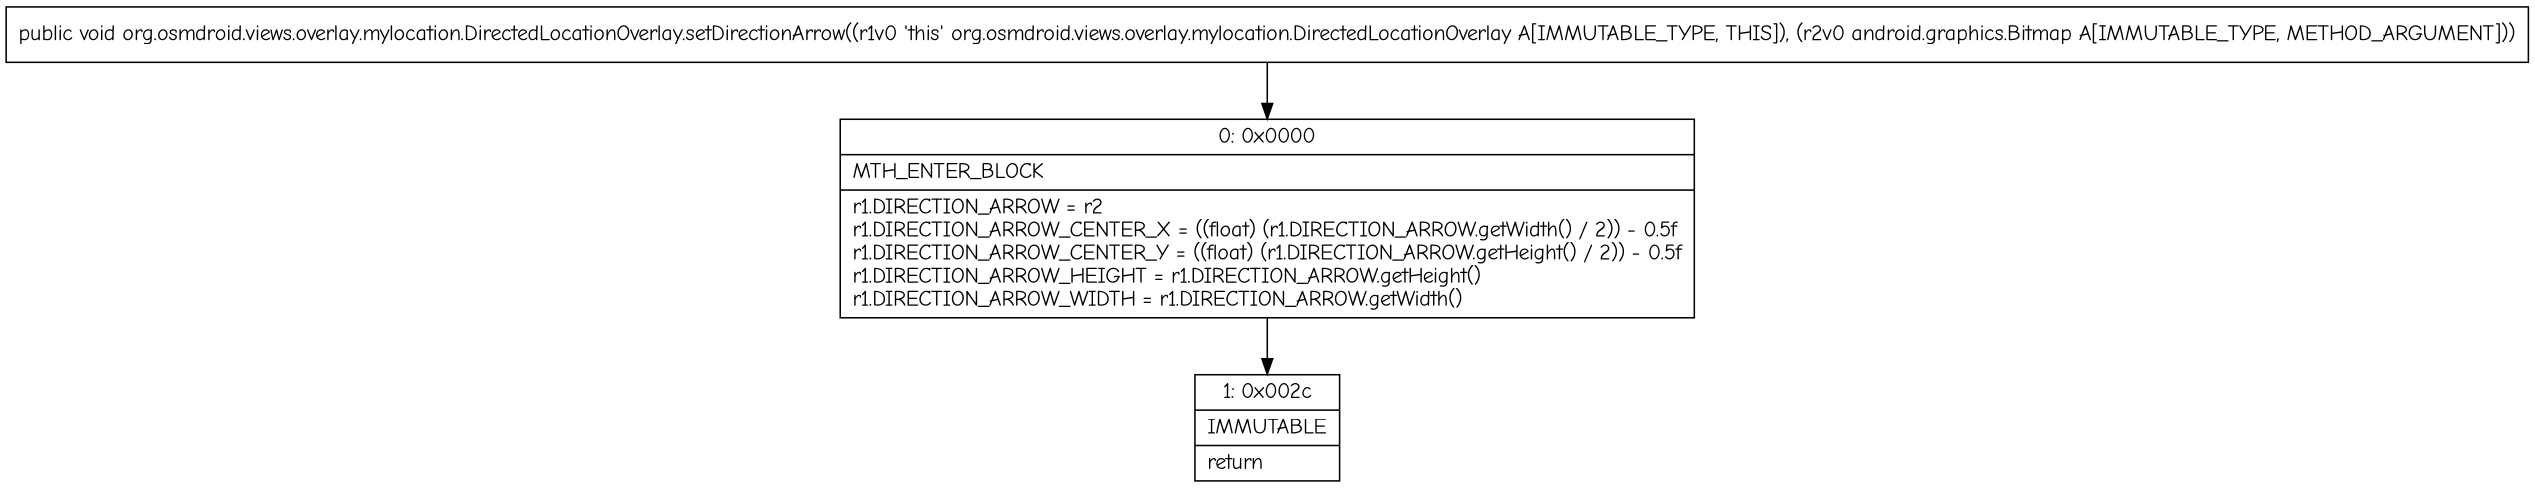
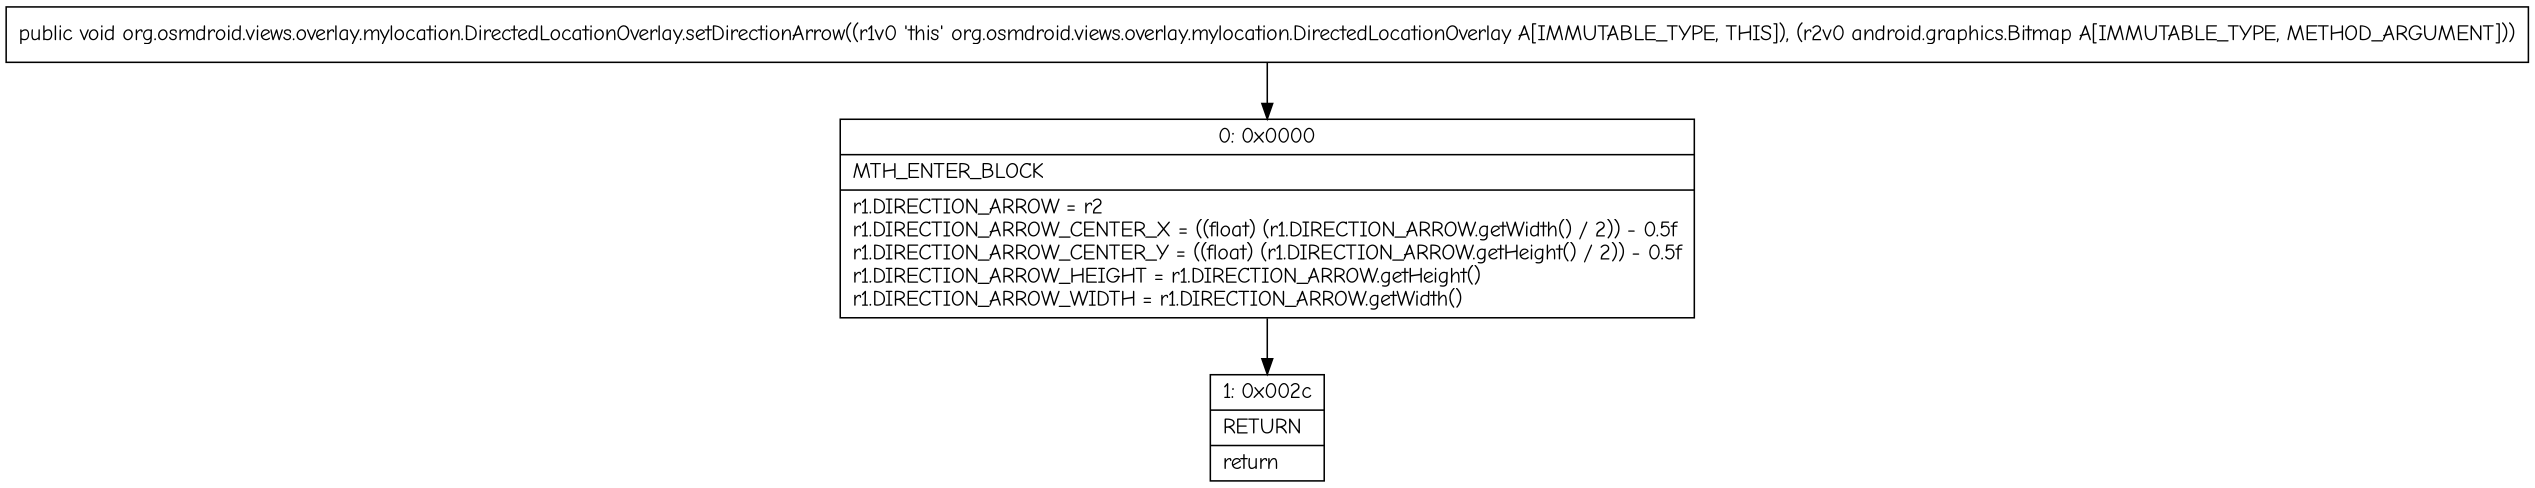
node "1: 0x002c": text "IMMUTABLE" -> "RETURN"
